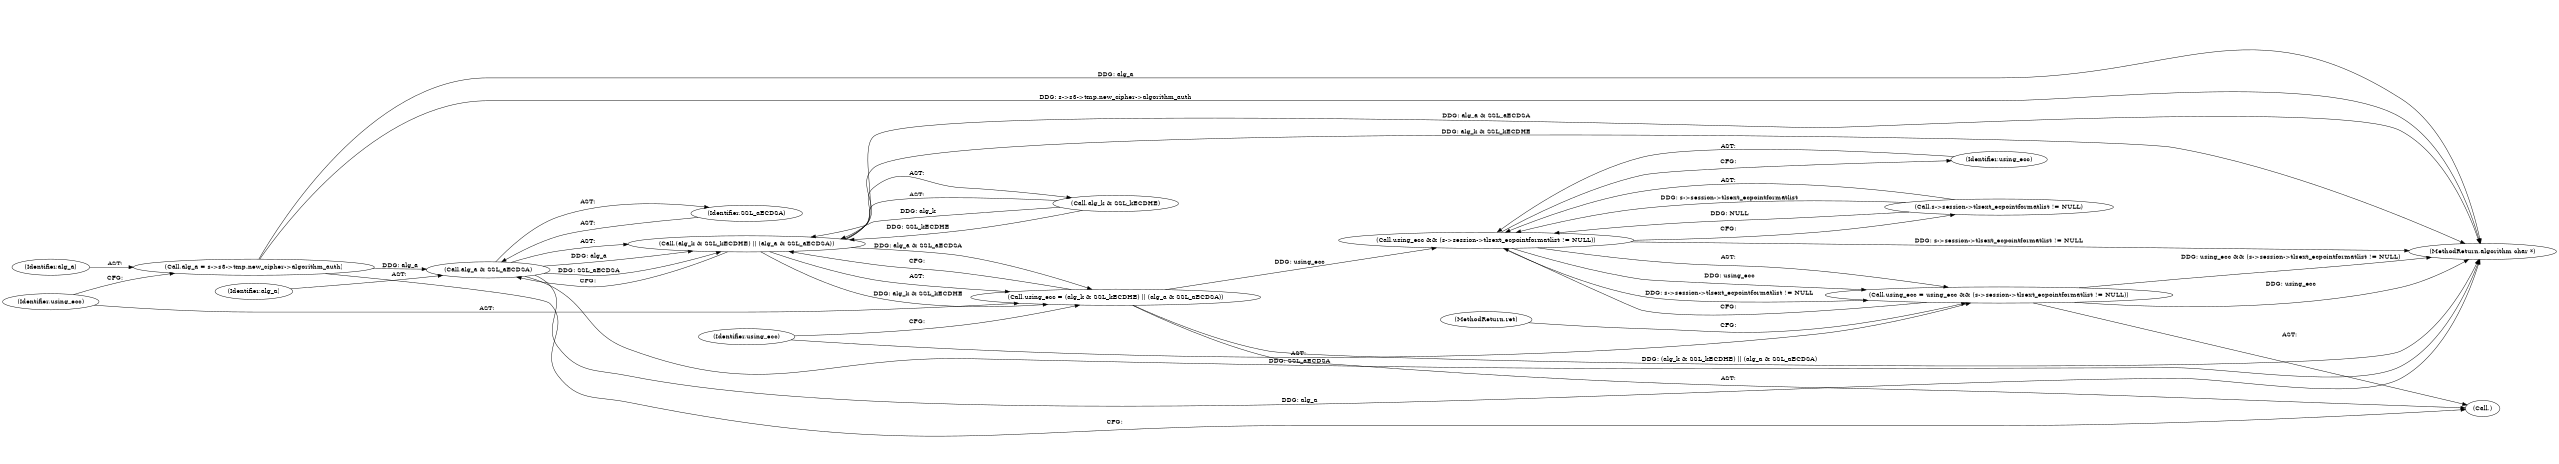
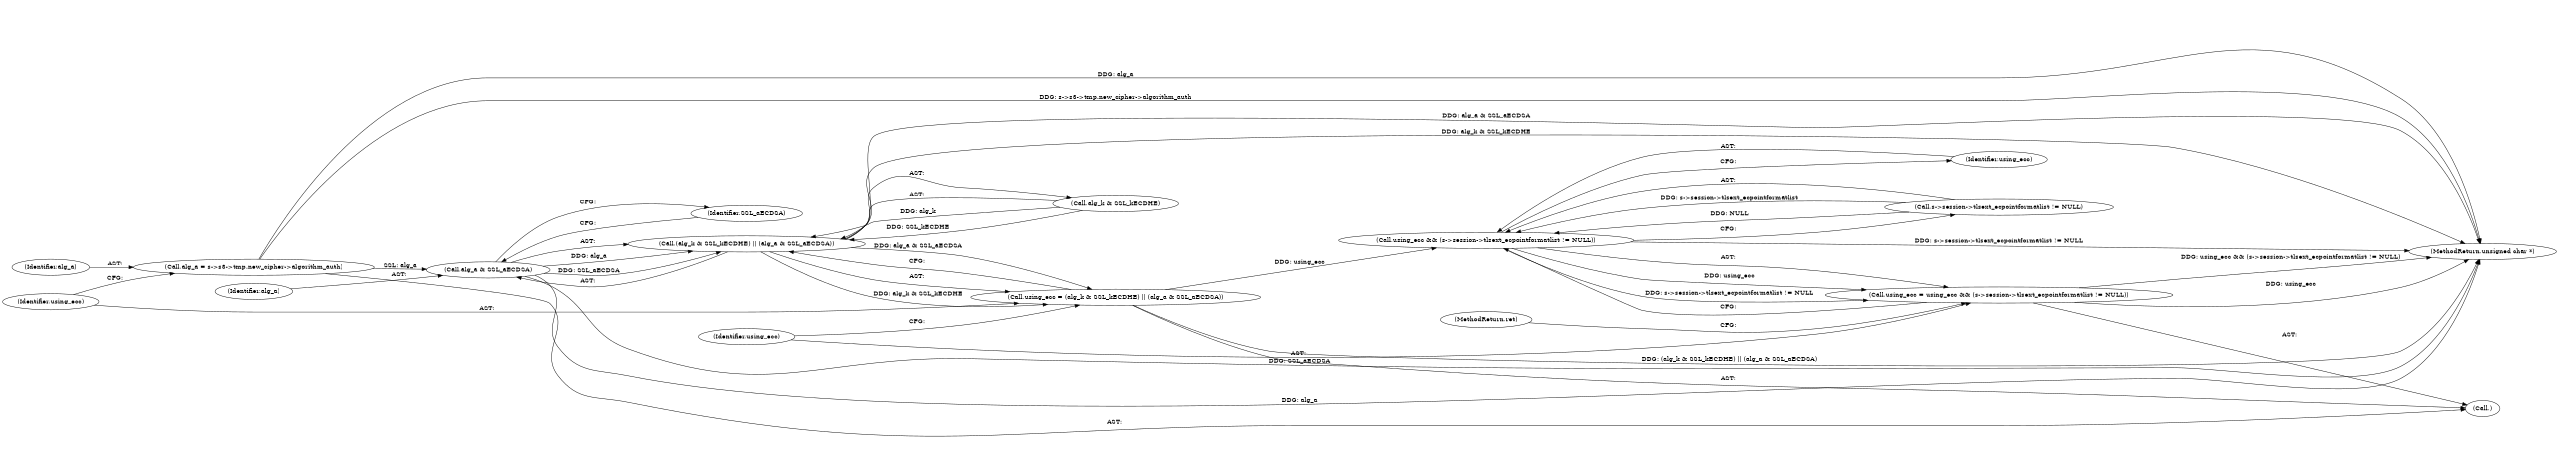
edge "(Call,alg_a & SSL_aECDSA)" -> "(Identifier,SSL_aECDSA)": label "AST: " -> "CFG: "
edge "(Identifier,SSL_aECDSA)" -> "(Call,alg_a & SSL_aECDSA)": label "AST: " -> "CFG: "
node "(MethodReturn,algorithm char *)": label "(MethodReturn,algorithm char *)" -> "(MethodReturn,unsigned char *)"
edge "(Call,alg_a = s->s3->tmp.new_cipher->algorithm_auth)" -> "(Call,alg_a & SSL_aECDSA)": label "DDG: alg_a" -> "SSL: alg_a"
edge "(Call,(alg_k & SSL_kECDHE) || (alg_a & SSL_aECDSA))" -> "(Call,alg_a & SSL_aECDSA)": label "CFG: " -> "AST: "
edge "(Call,alg_a = s->s3->tmp.new_cipher->algorithm_auth)" -> "(Call,)": label "CFG: " -> "AST: "
